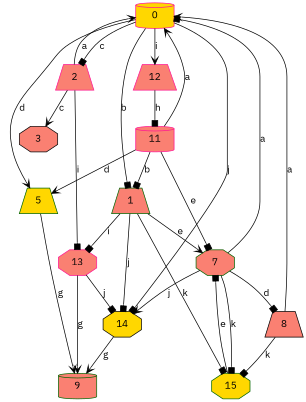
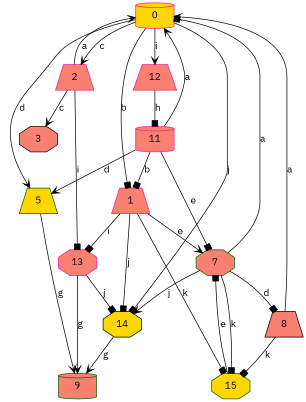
edge "0" -> "2": arrowhead box -> vee
node "1": color darkgreen -> deeppink
